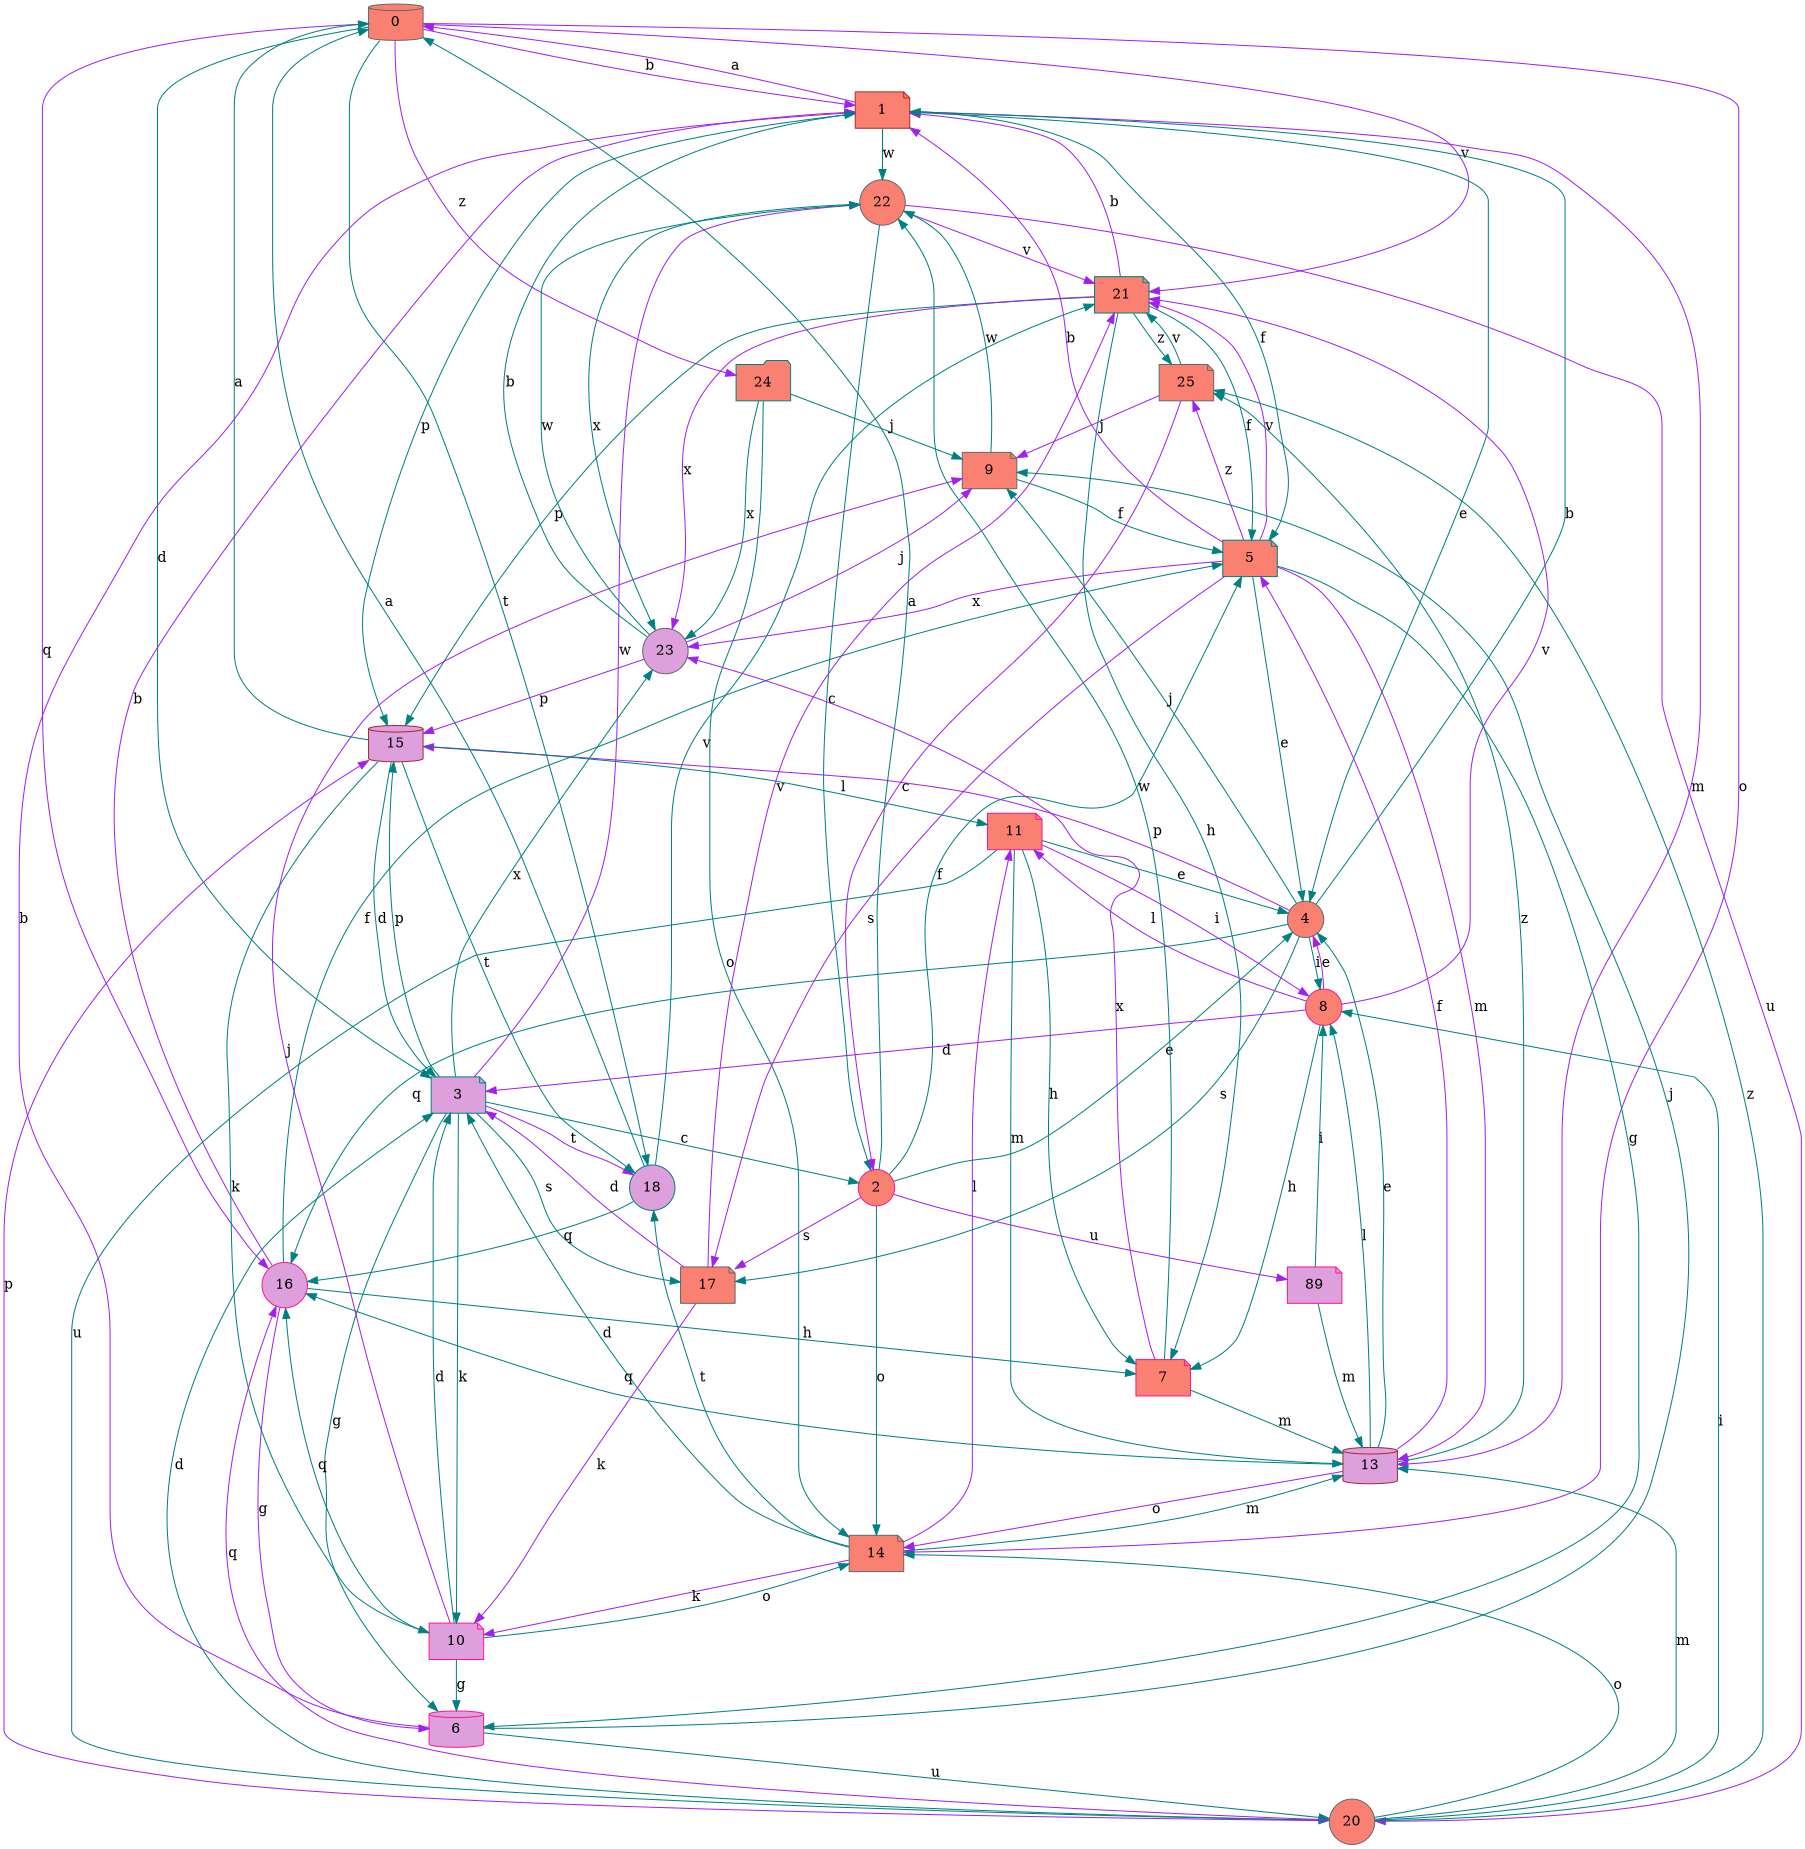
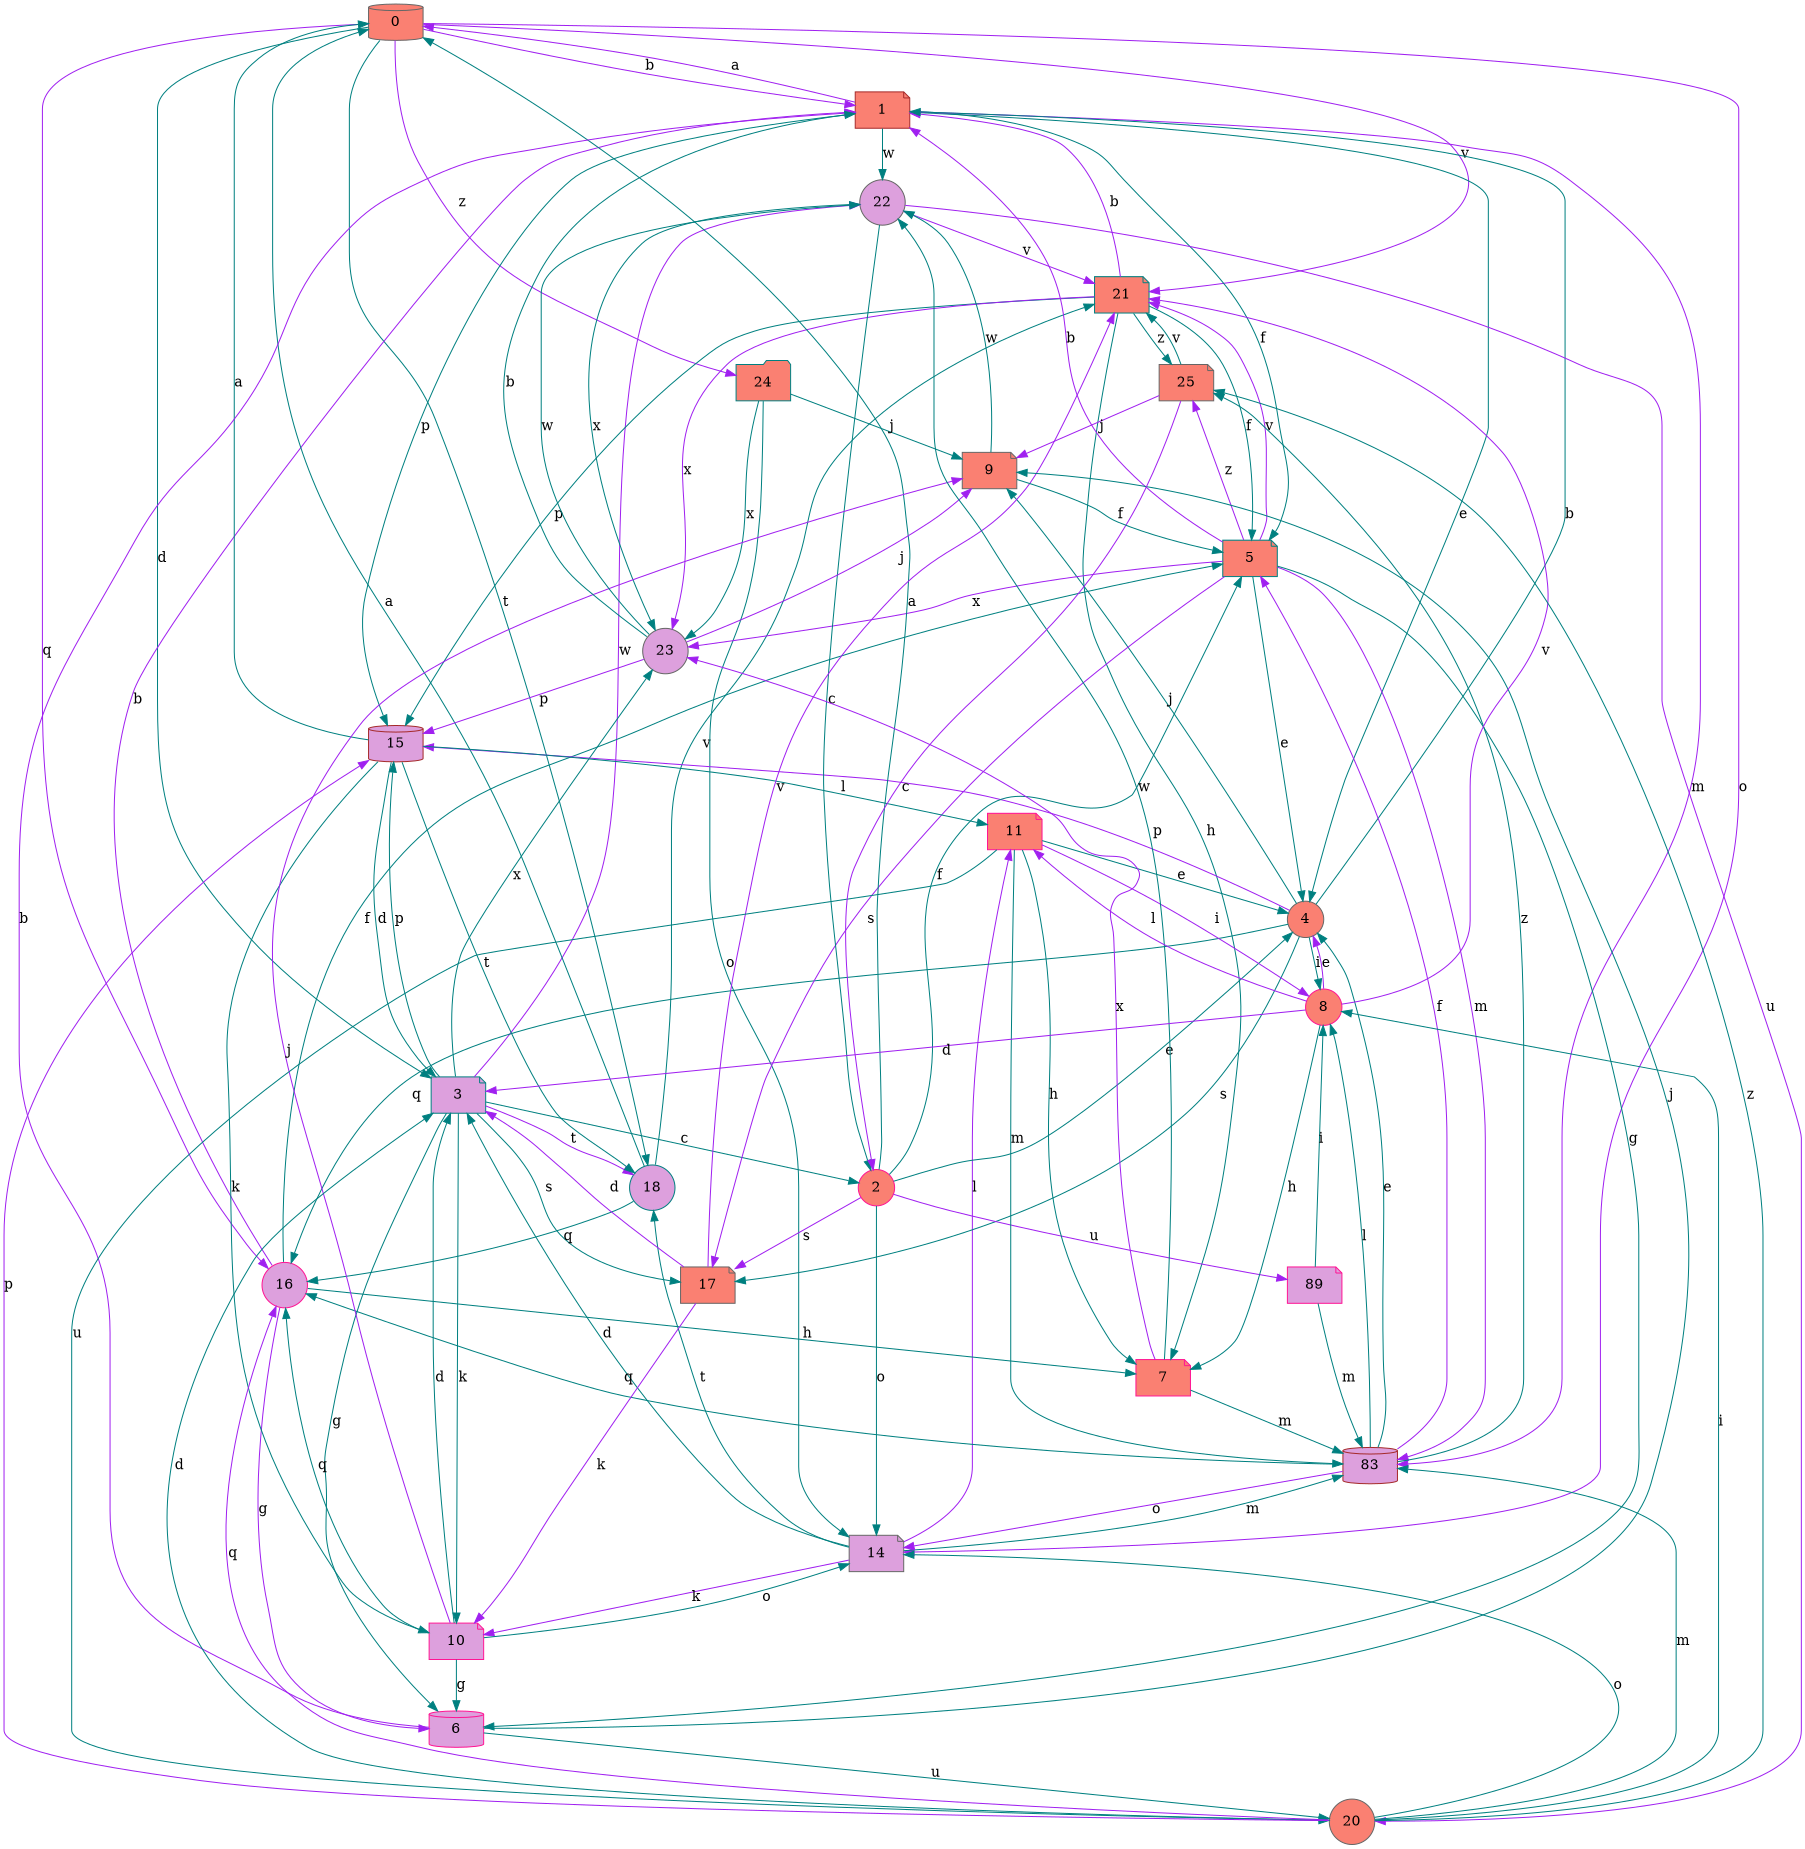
node "22": fillcolor salmon -> plum
node "13": label "13" -> "83"
node "14": fillcolor salmon -> plum
